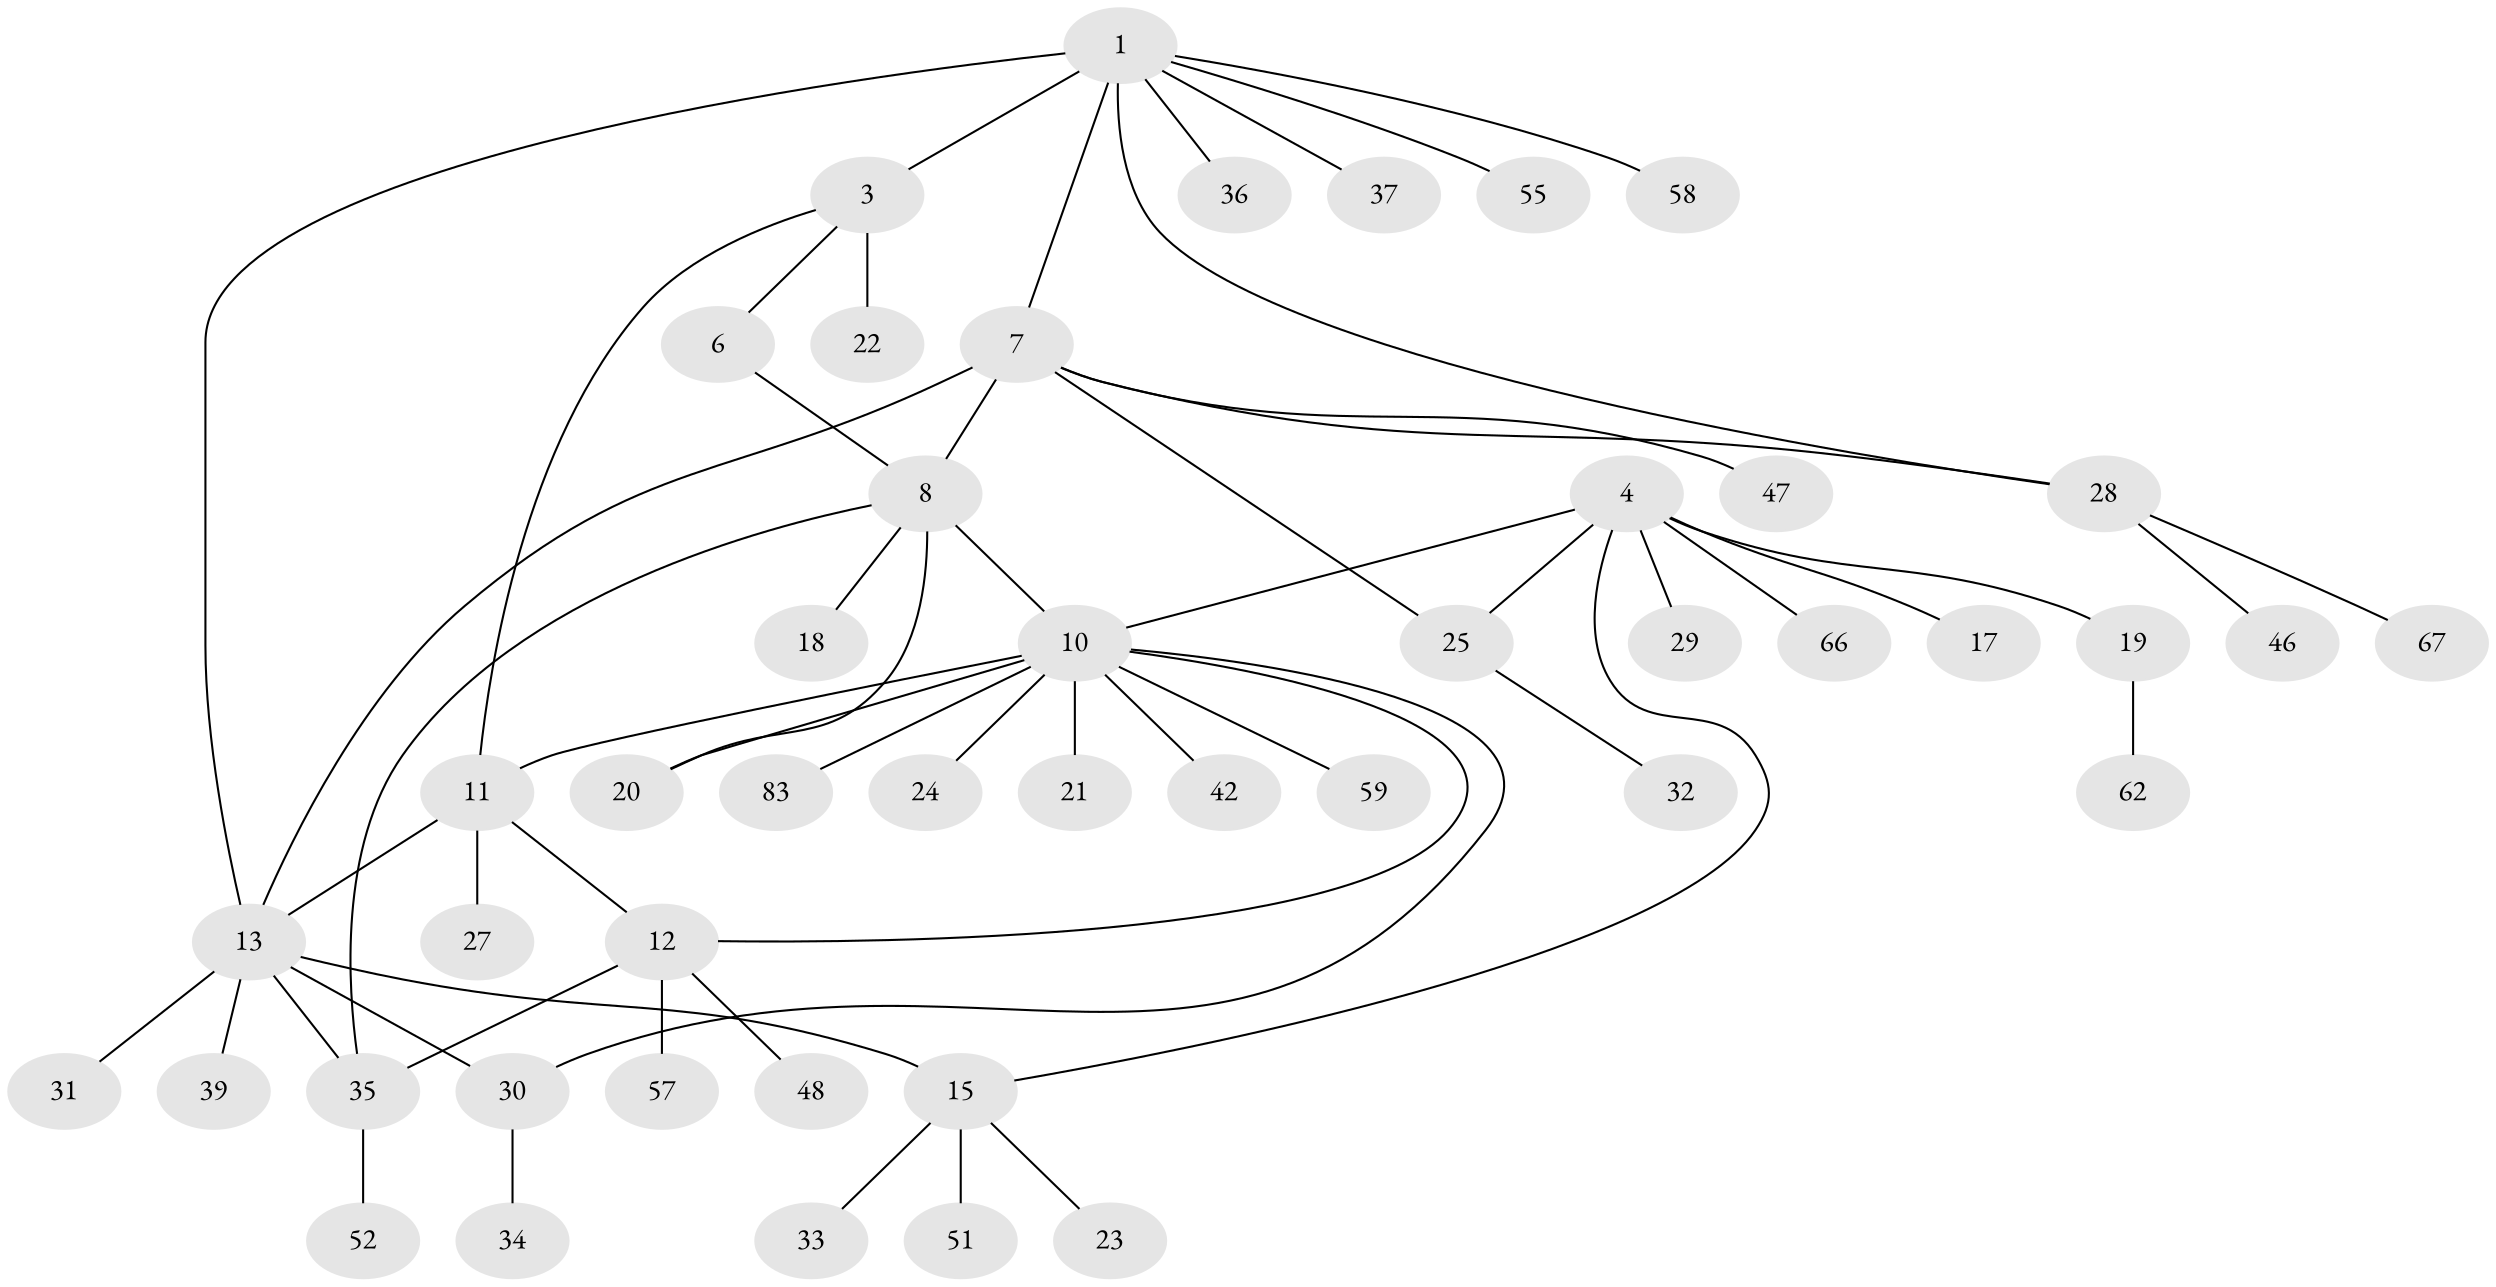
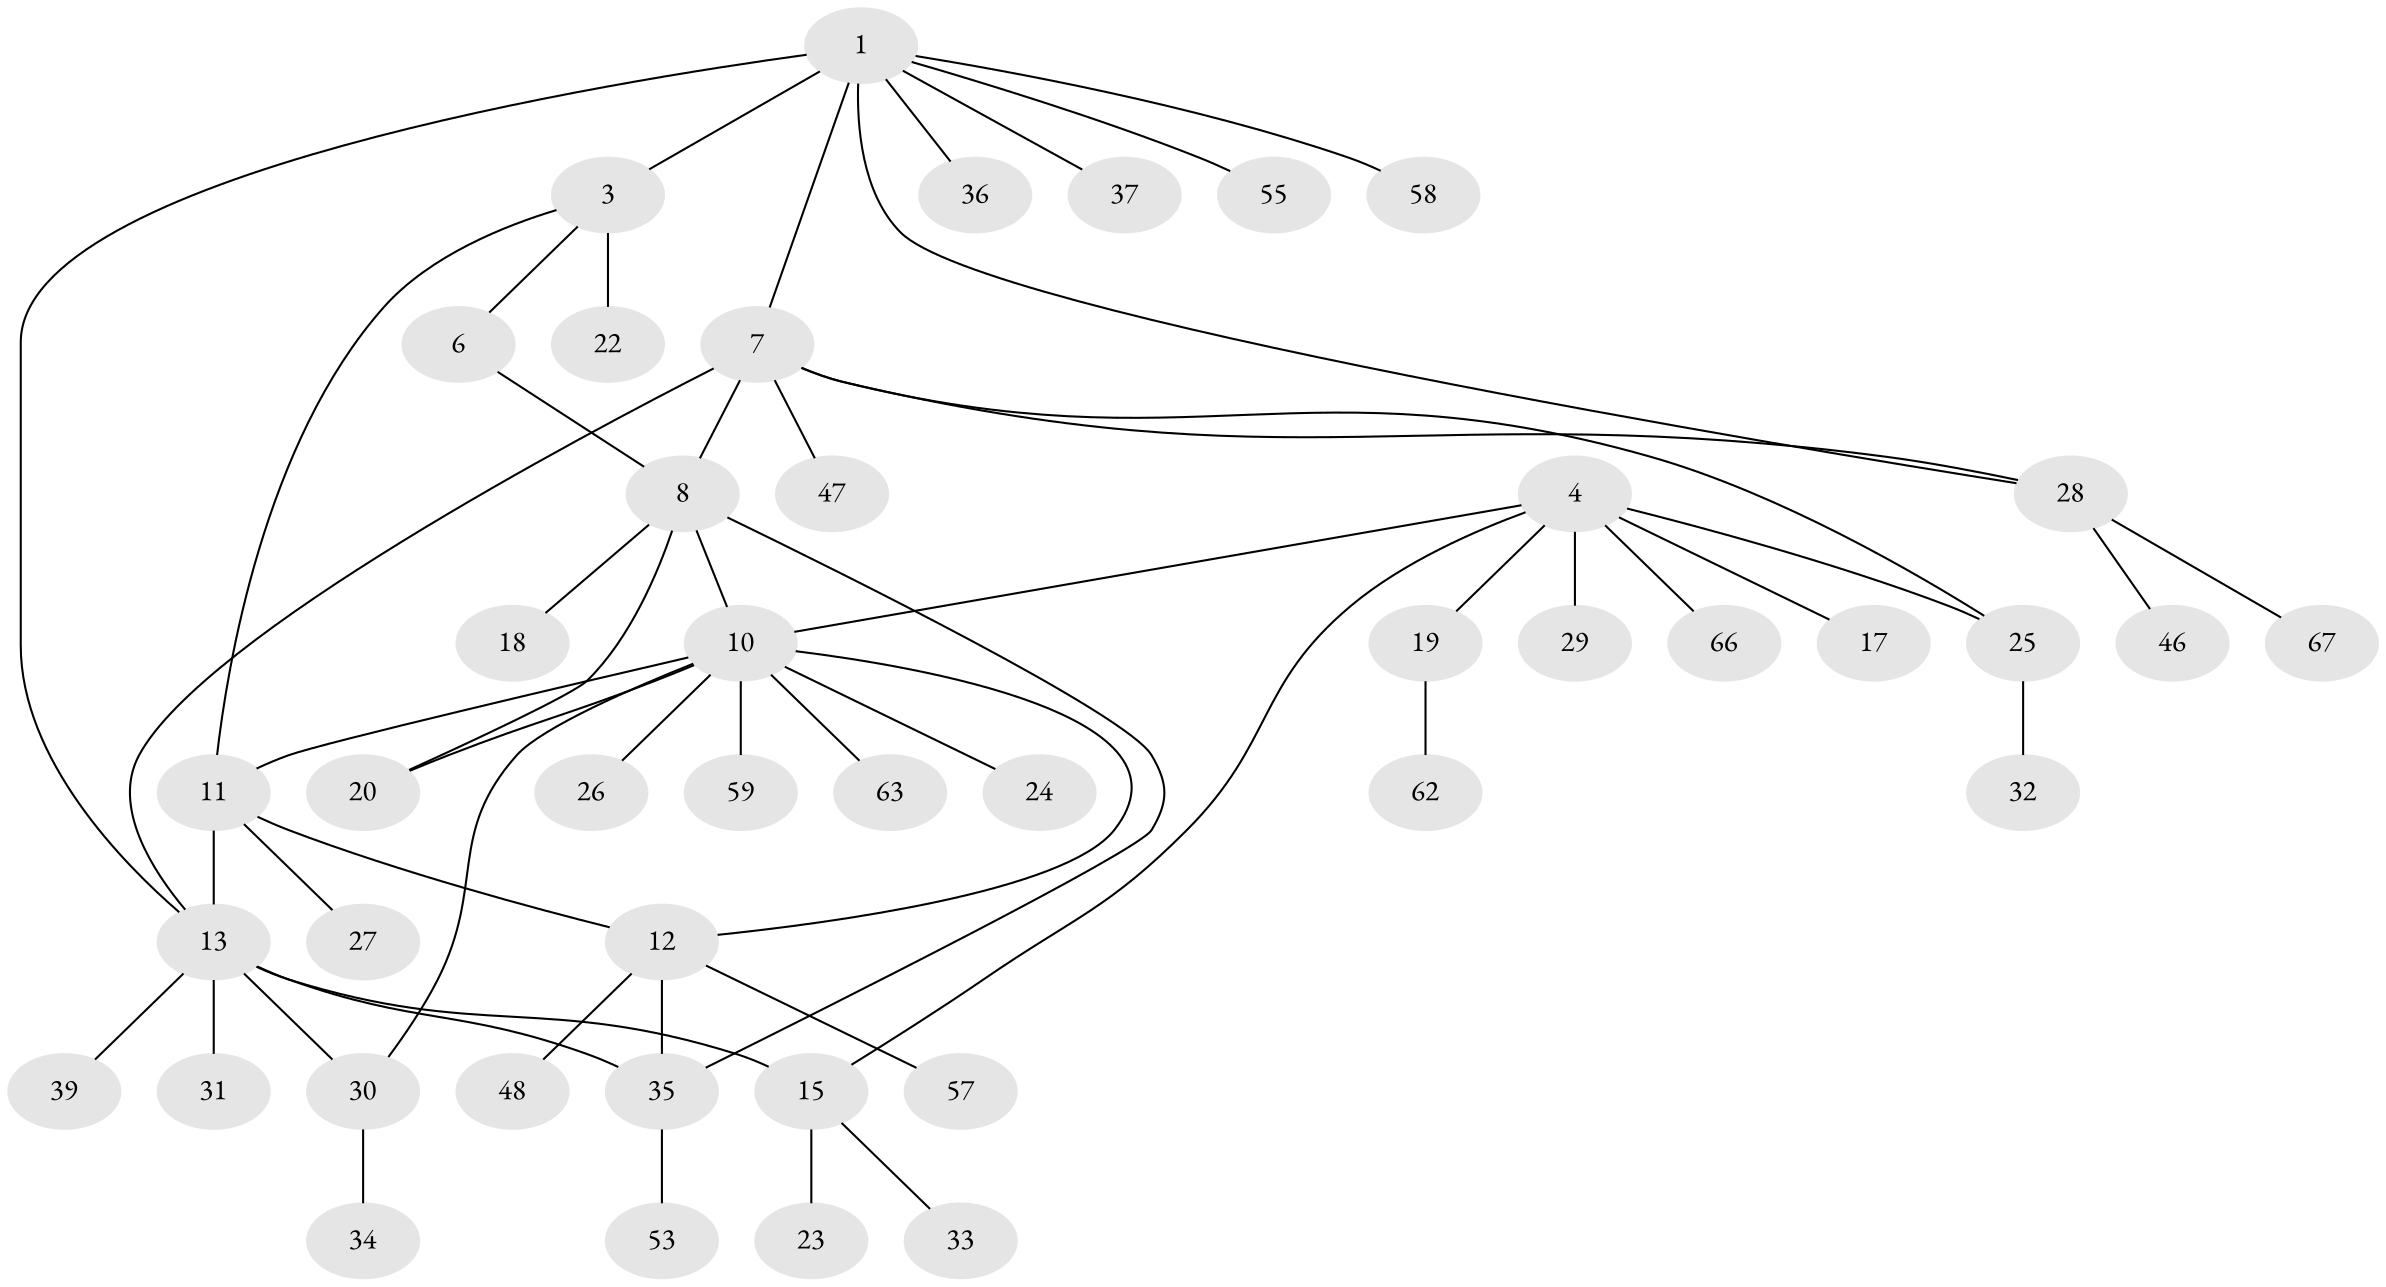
node "83": label "83" -> "63"
node "21": label "21" -> "26"
node "42": removed
node "52": label "52" -> "53"
node "51": removed
